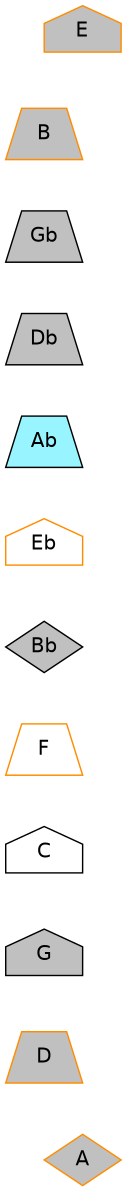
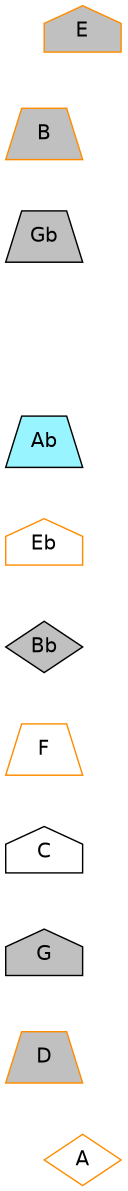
node "Db": removed
node "A": fillcolor gray -> white
